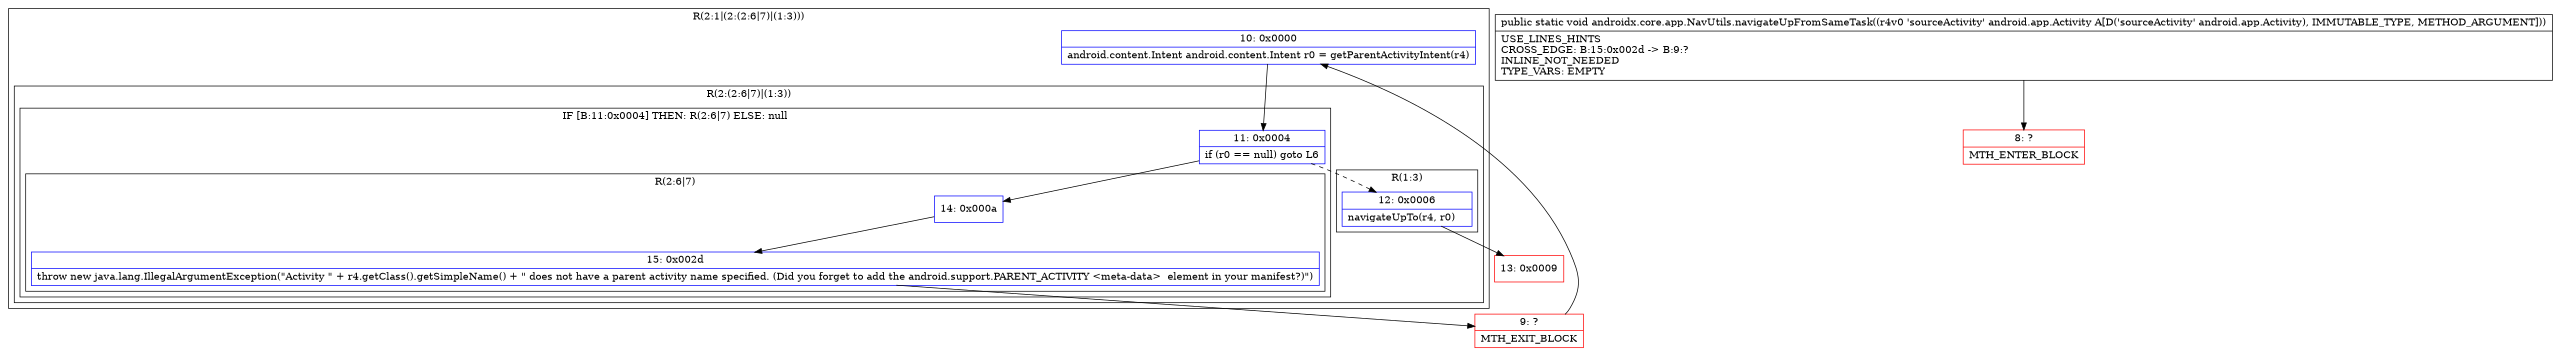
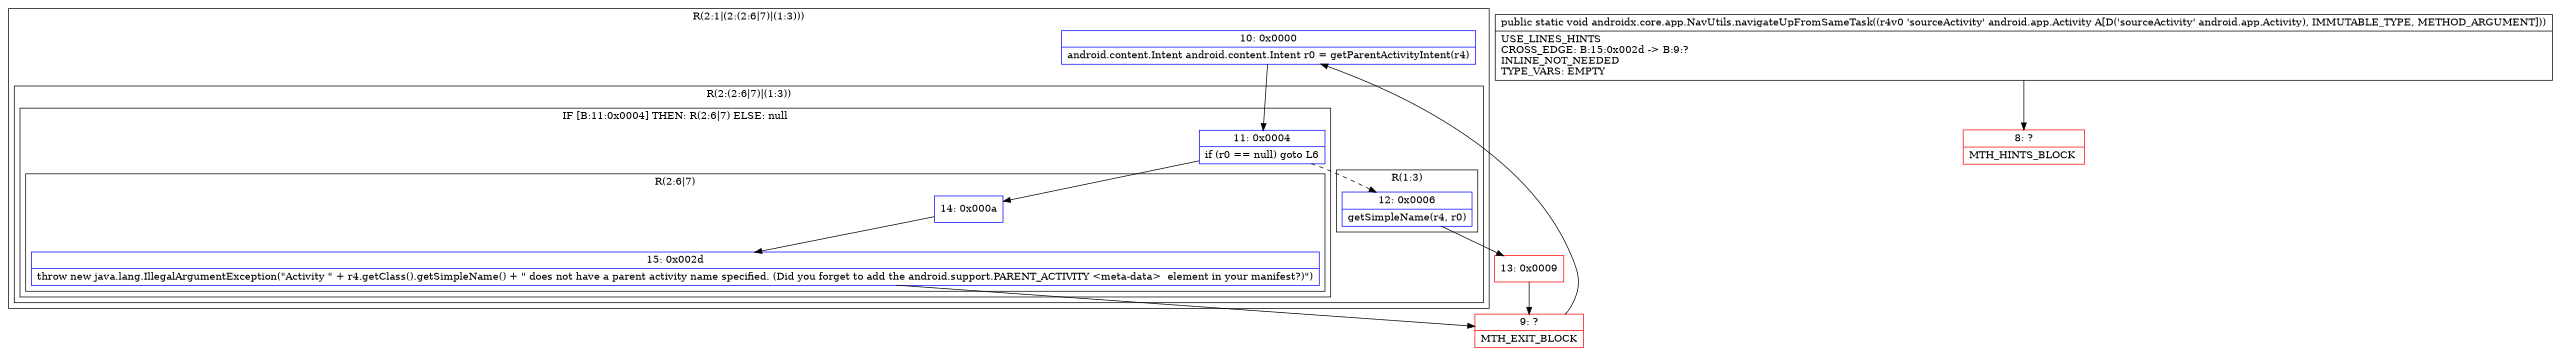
node "8: ?": text "MTH_ENTER_BLOCK" -> "MTH_HINTS_BLOCK"
node "12: 0x0006": text "navigateUpTo(r4, r0)" -> "getSimpleName(r4, r0)"
edge "13: 0x0009" -> "9: ?": added
